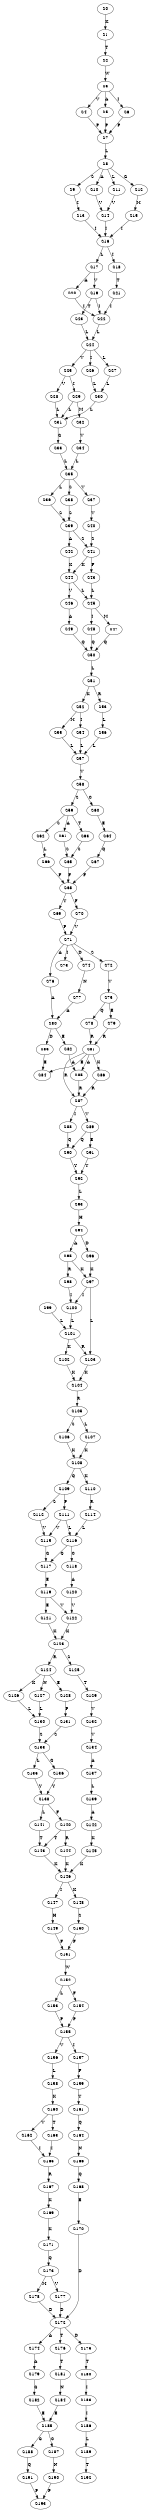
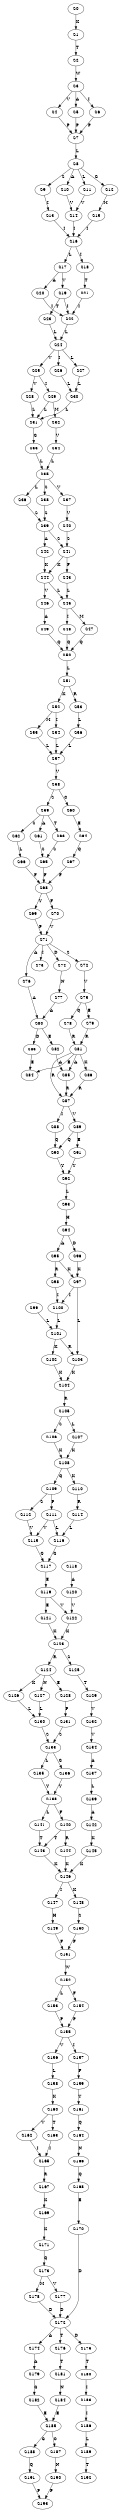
edge "S116" -> "S118": removed, label "C"
